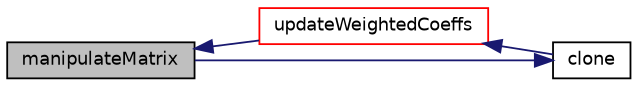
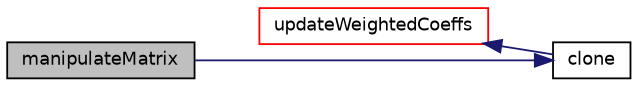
edge "updateWeightedCoeffs" -> "manipulateMatrix": removed
